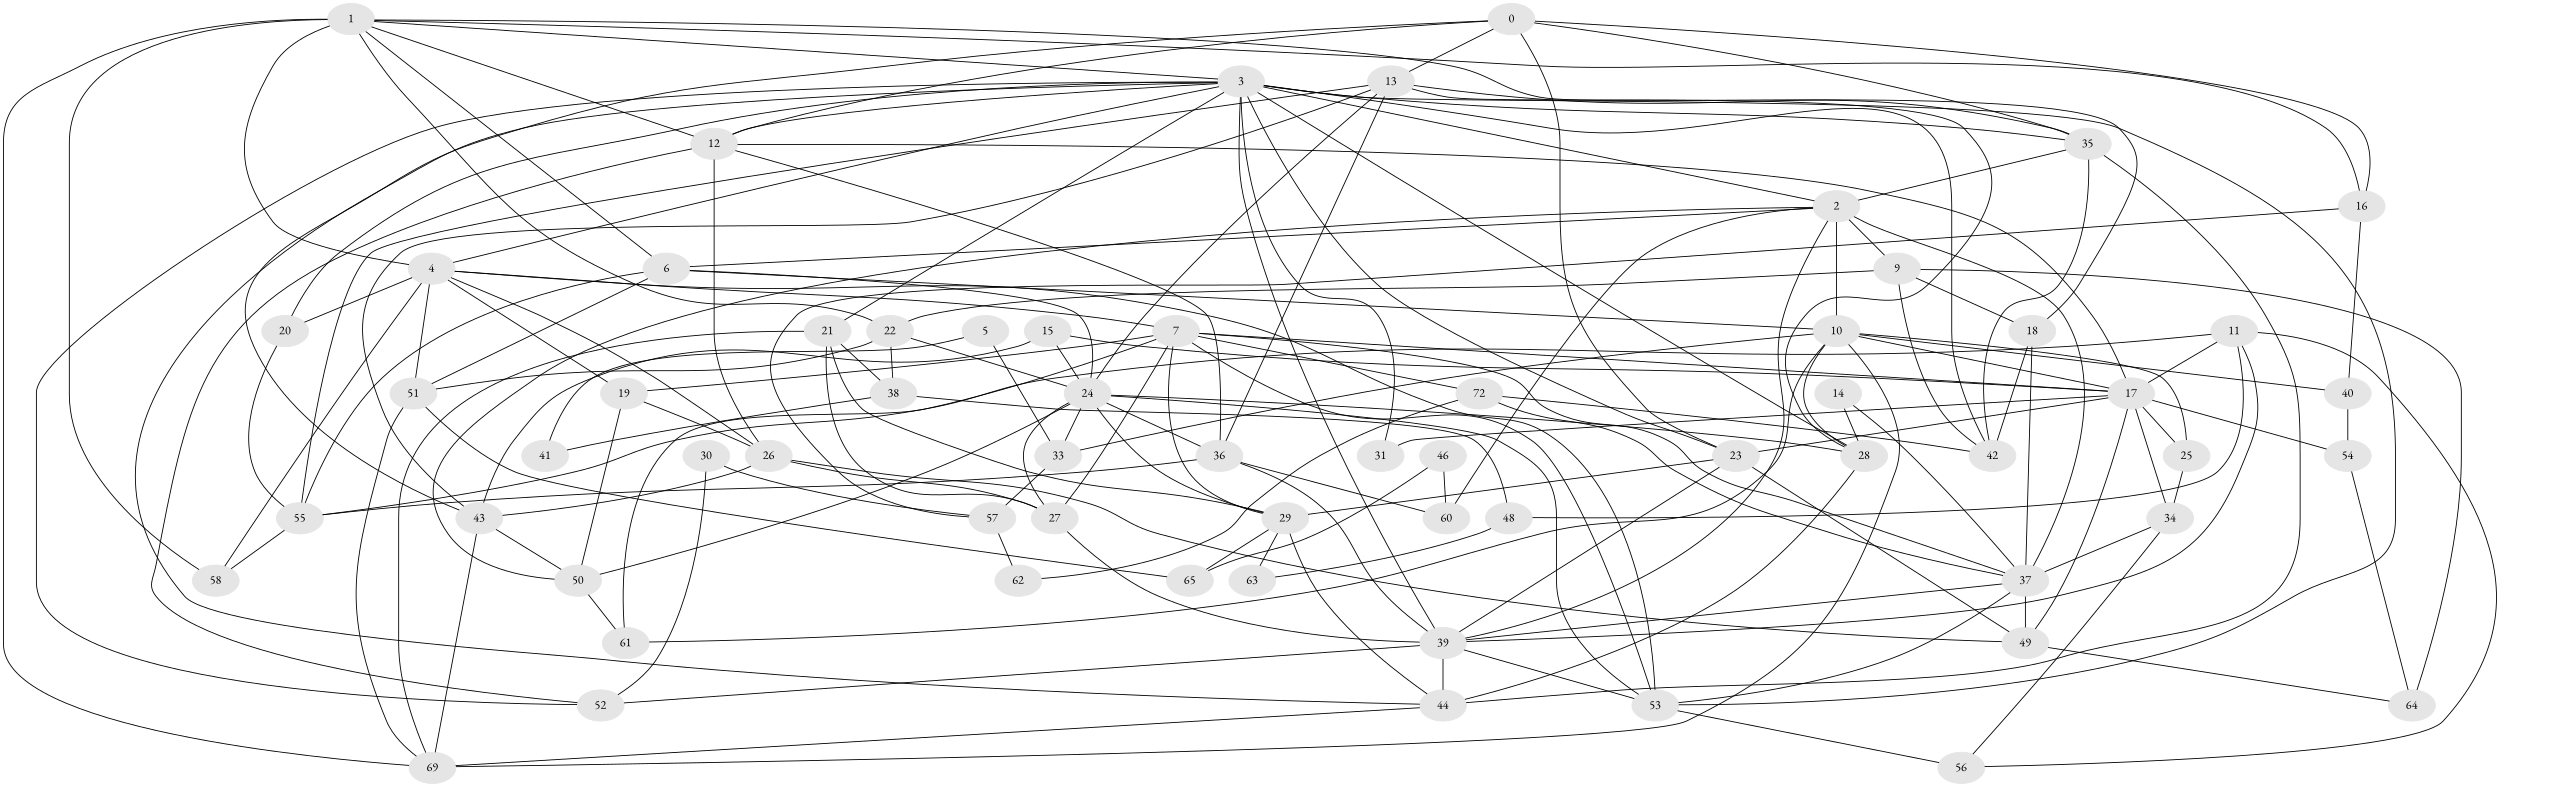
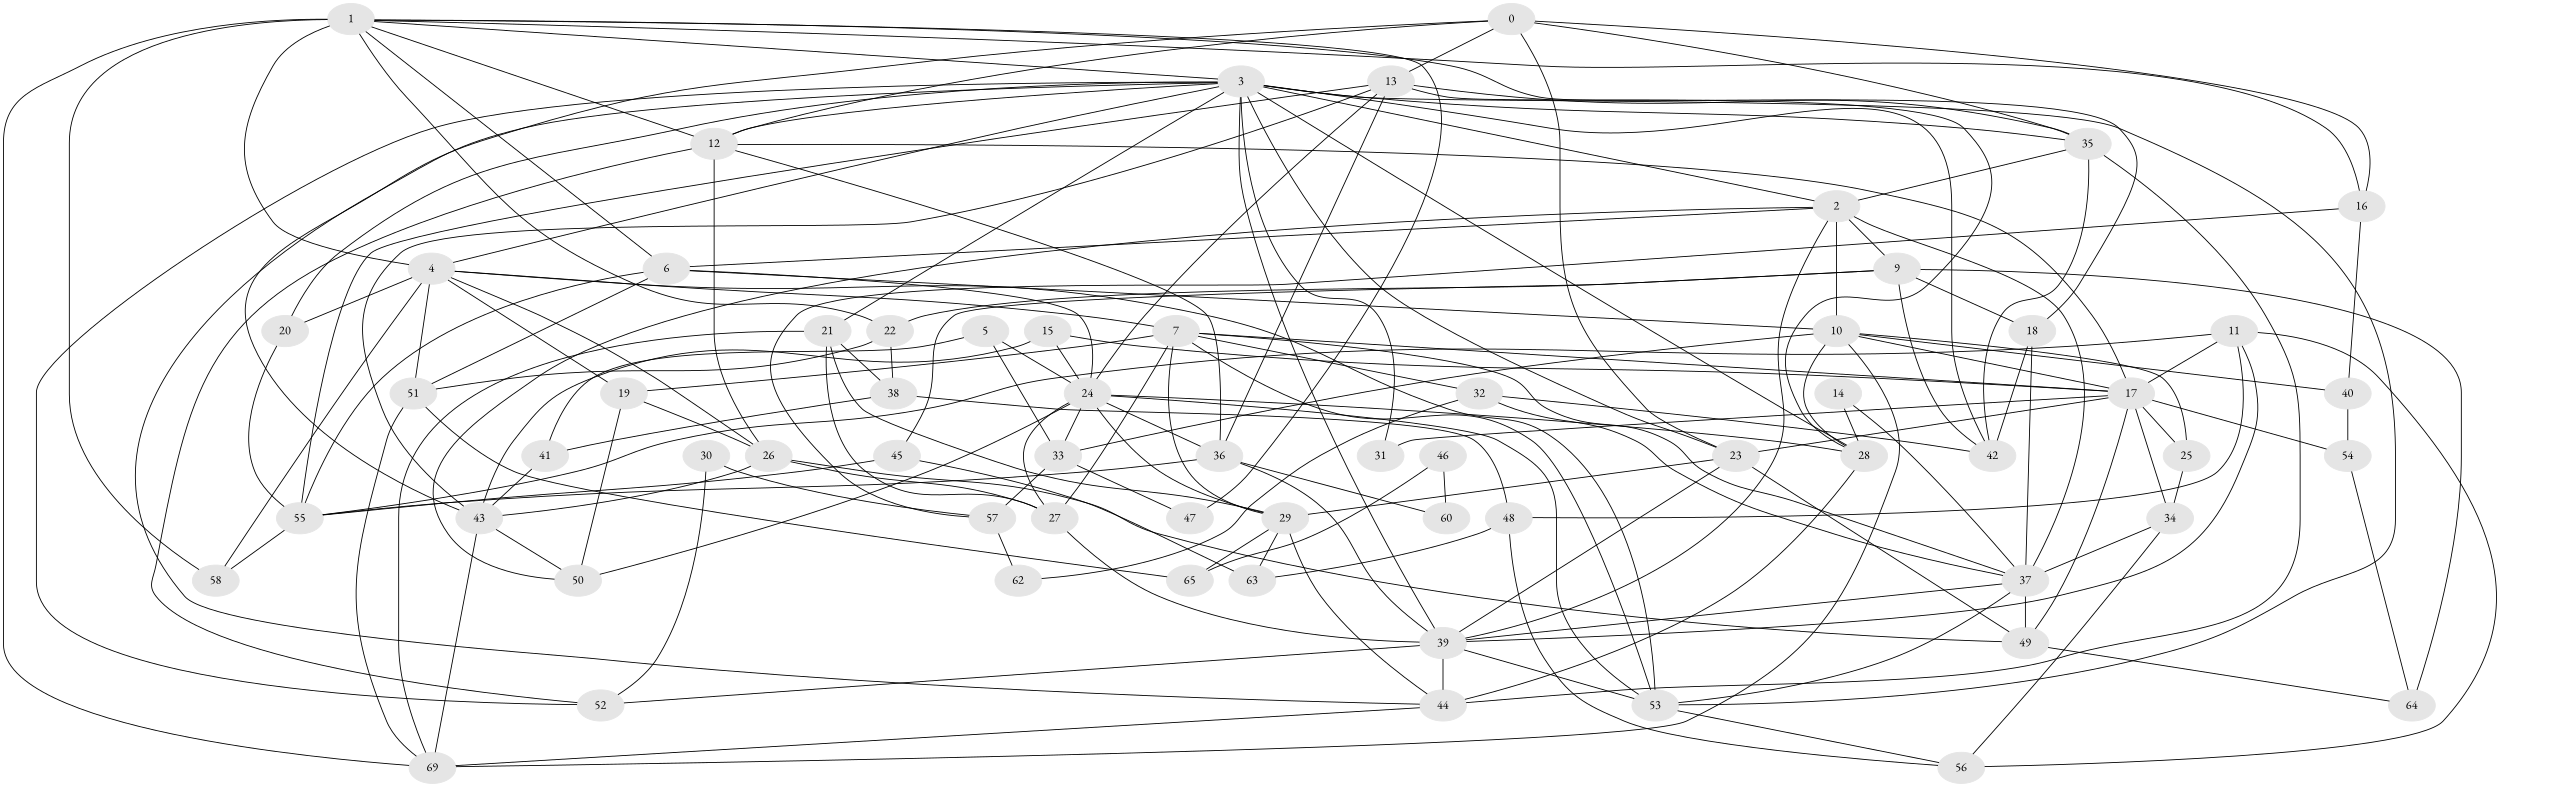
edge "2" -- "60": removed
edge "22" -- "24": now "5" -- "24"
node "72": label "72" -> "32"
node "45": added
edge "41" -- "43": added
node "47": added
node "61": removed
edge "48" -- "56": added
